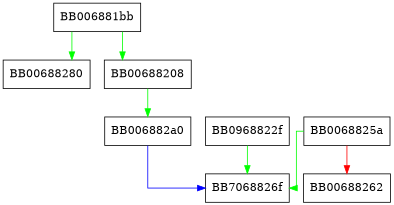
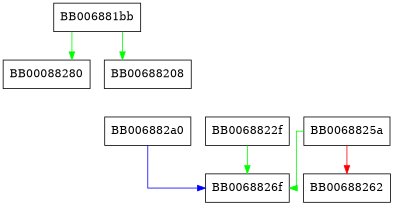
node "BB00688280": label "BB00688280" -> "BB00088280"
edge "BB00688208" -> "BB006882a0": removed
node "BB0968822f": label "BB0968822f" -> "BB0068822f"
node "BB7068826f": label "BB7068826f" -> "BB0068826f"
